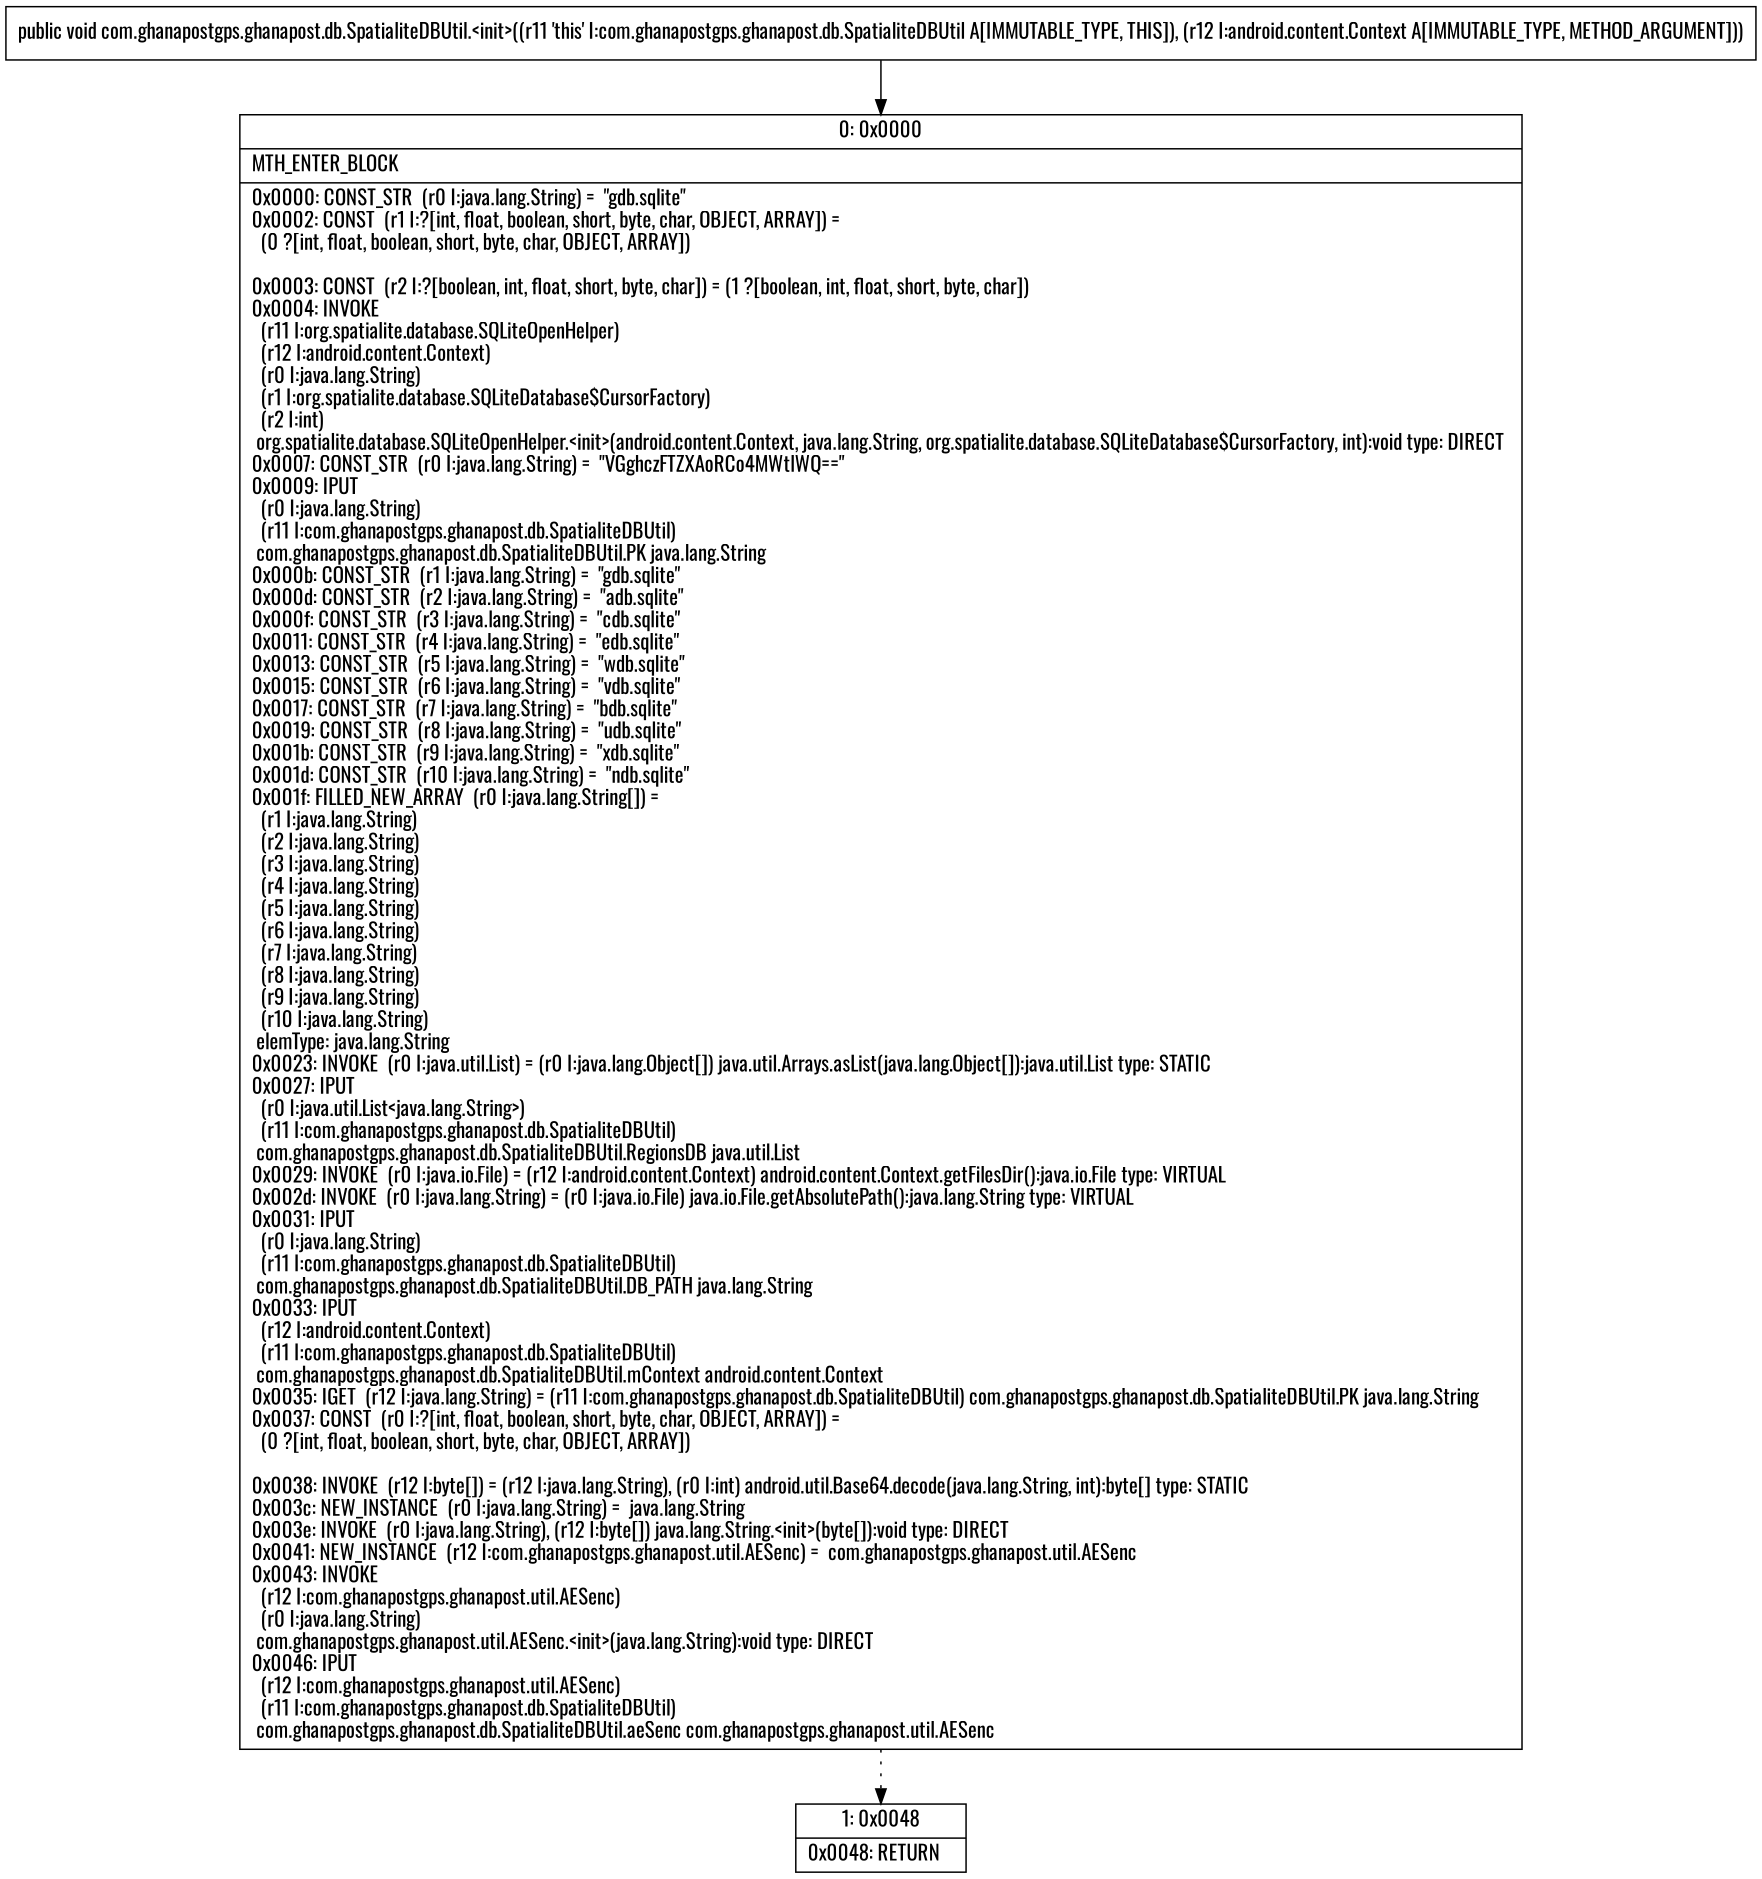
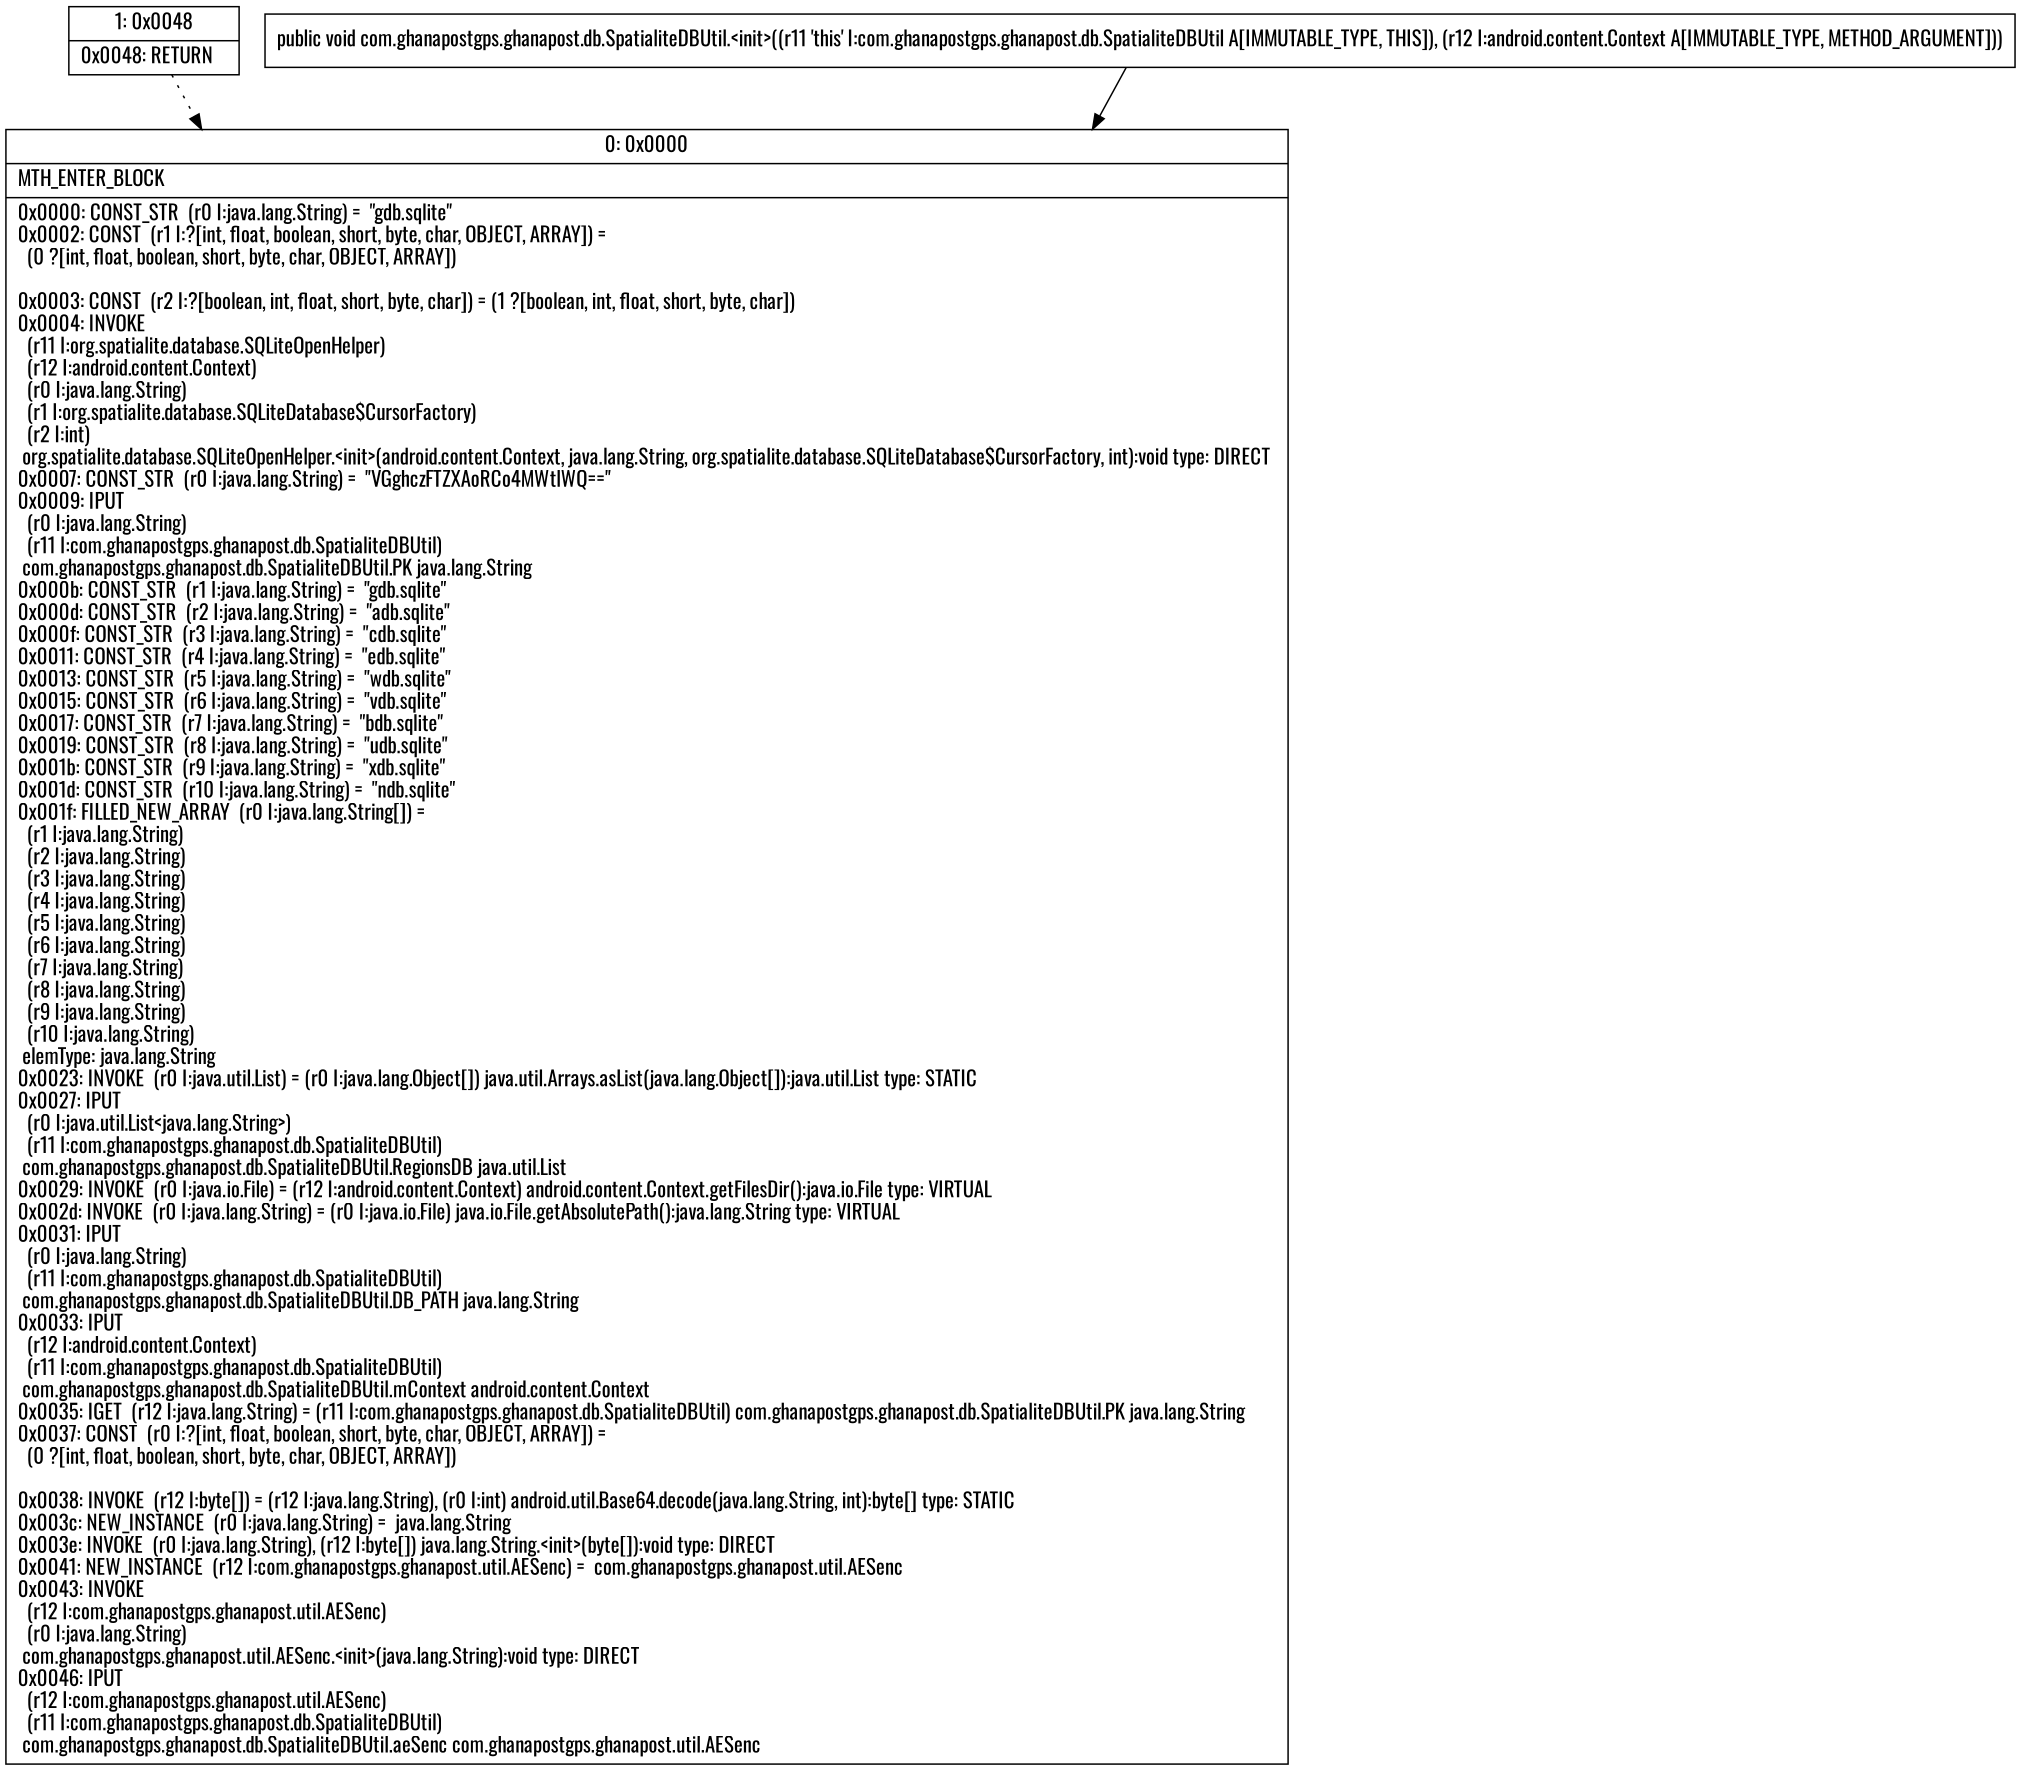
edge "0: 0x0000" -> "1: 0x0048": reversed
